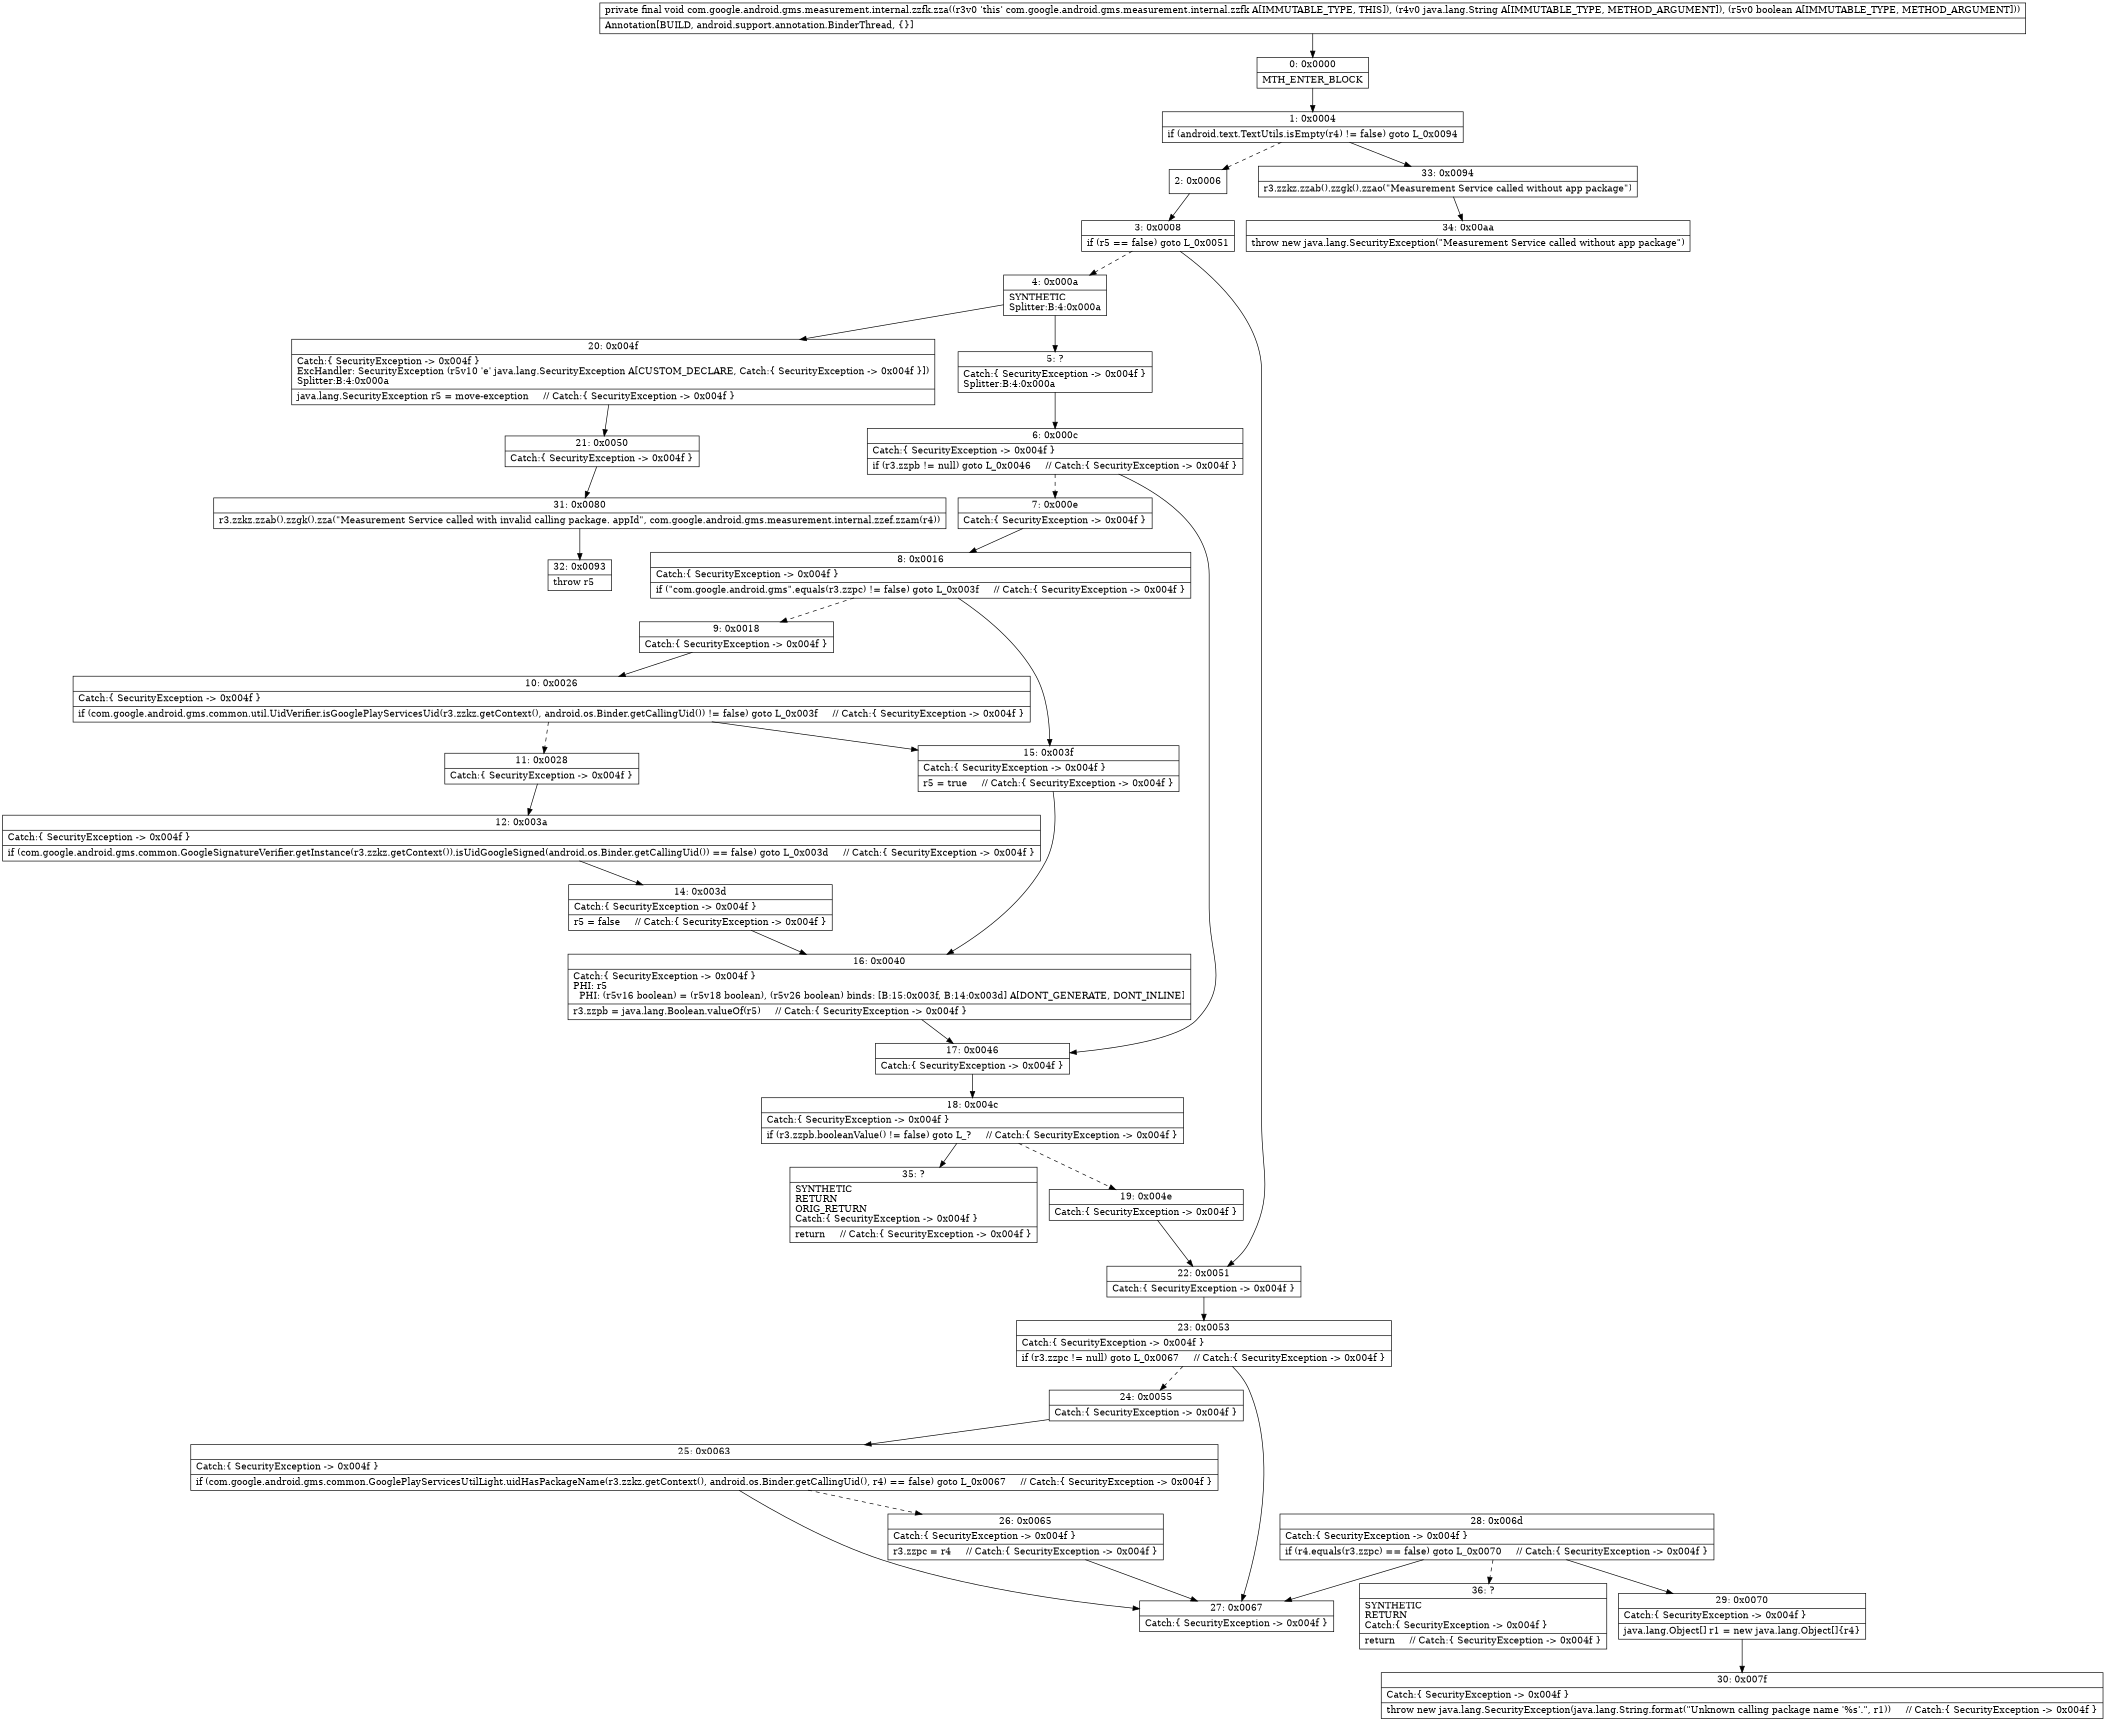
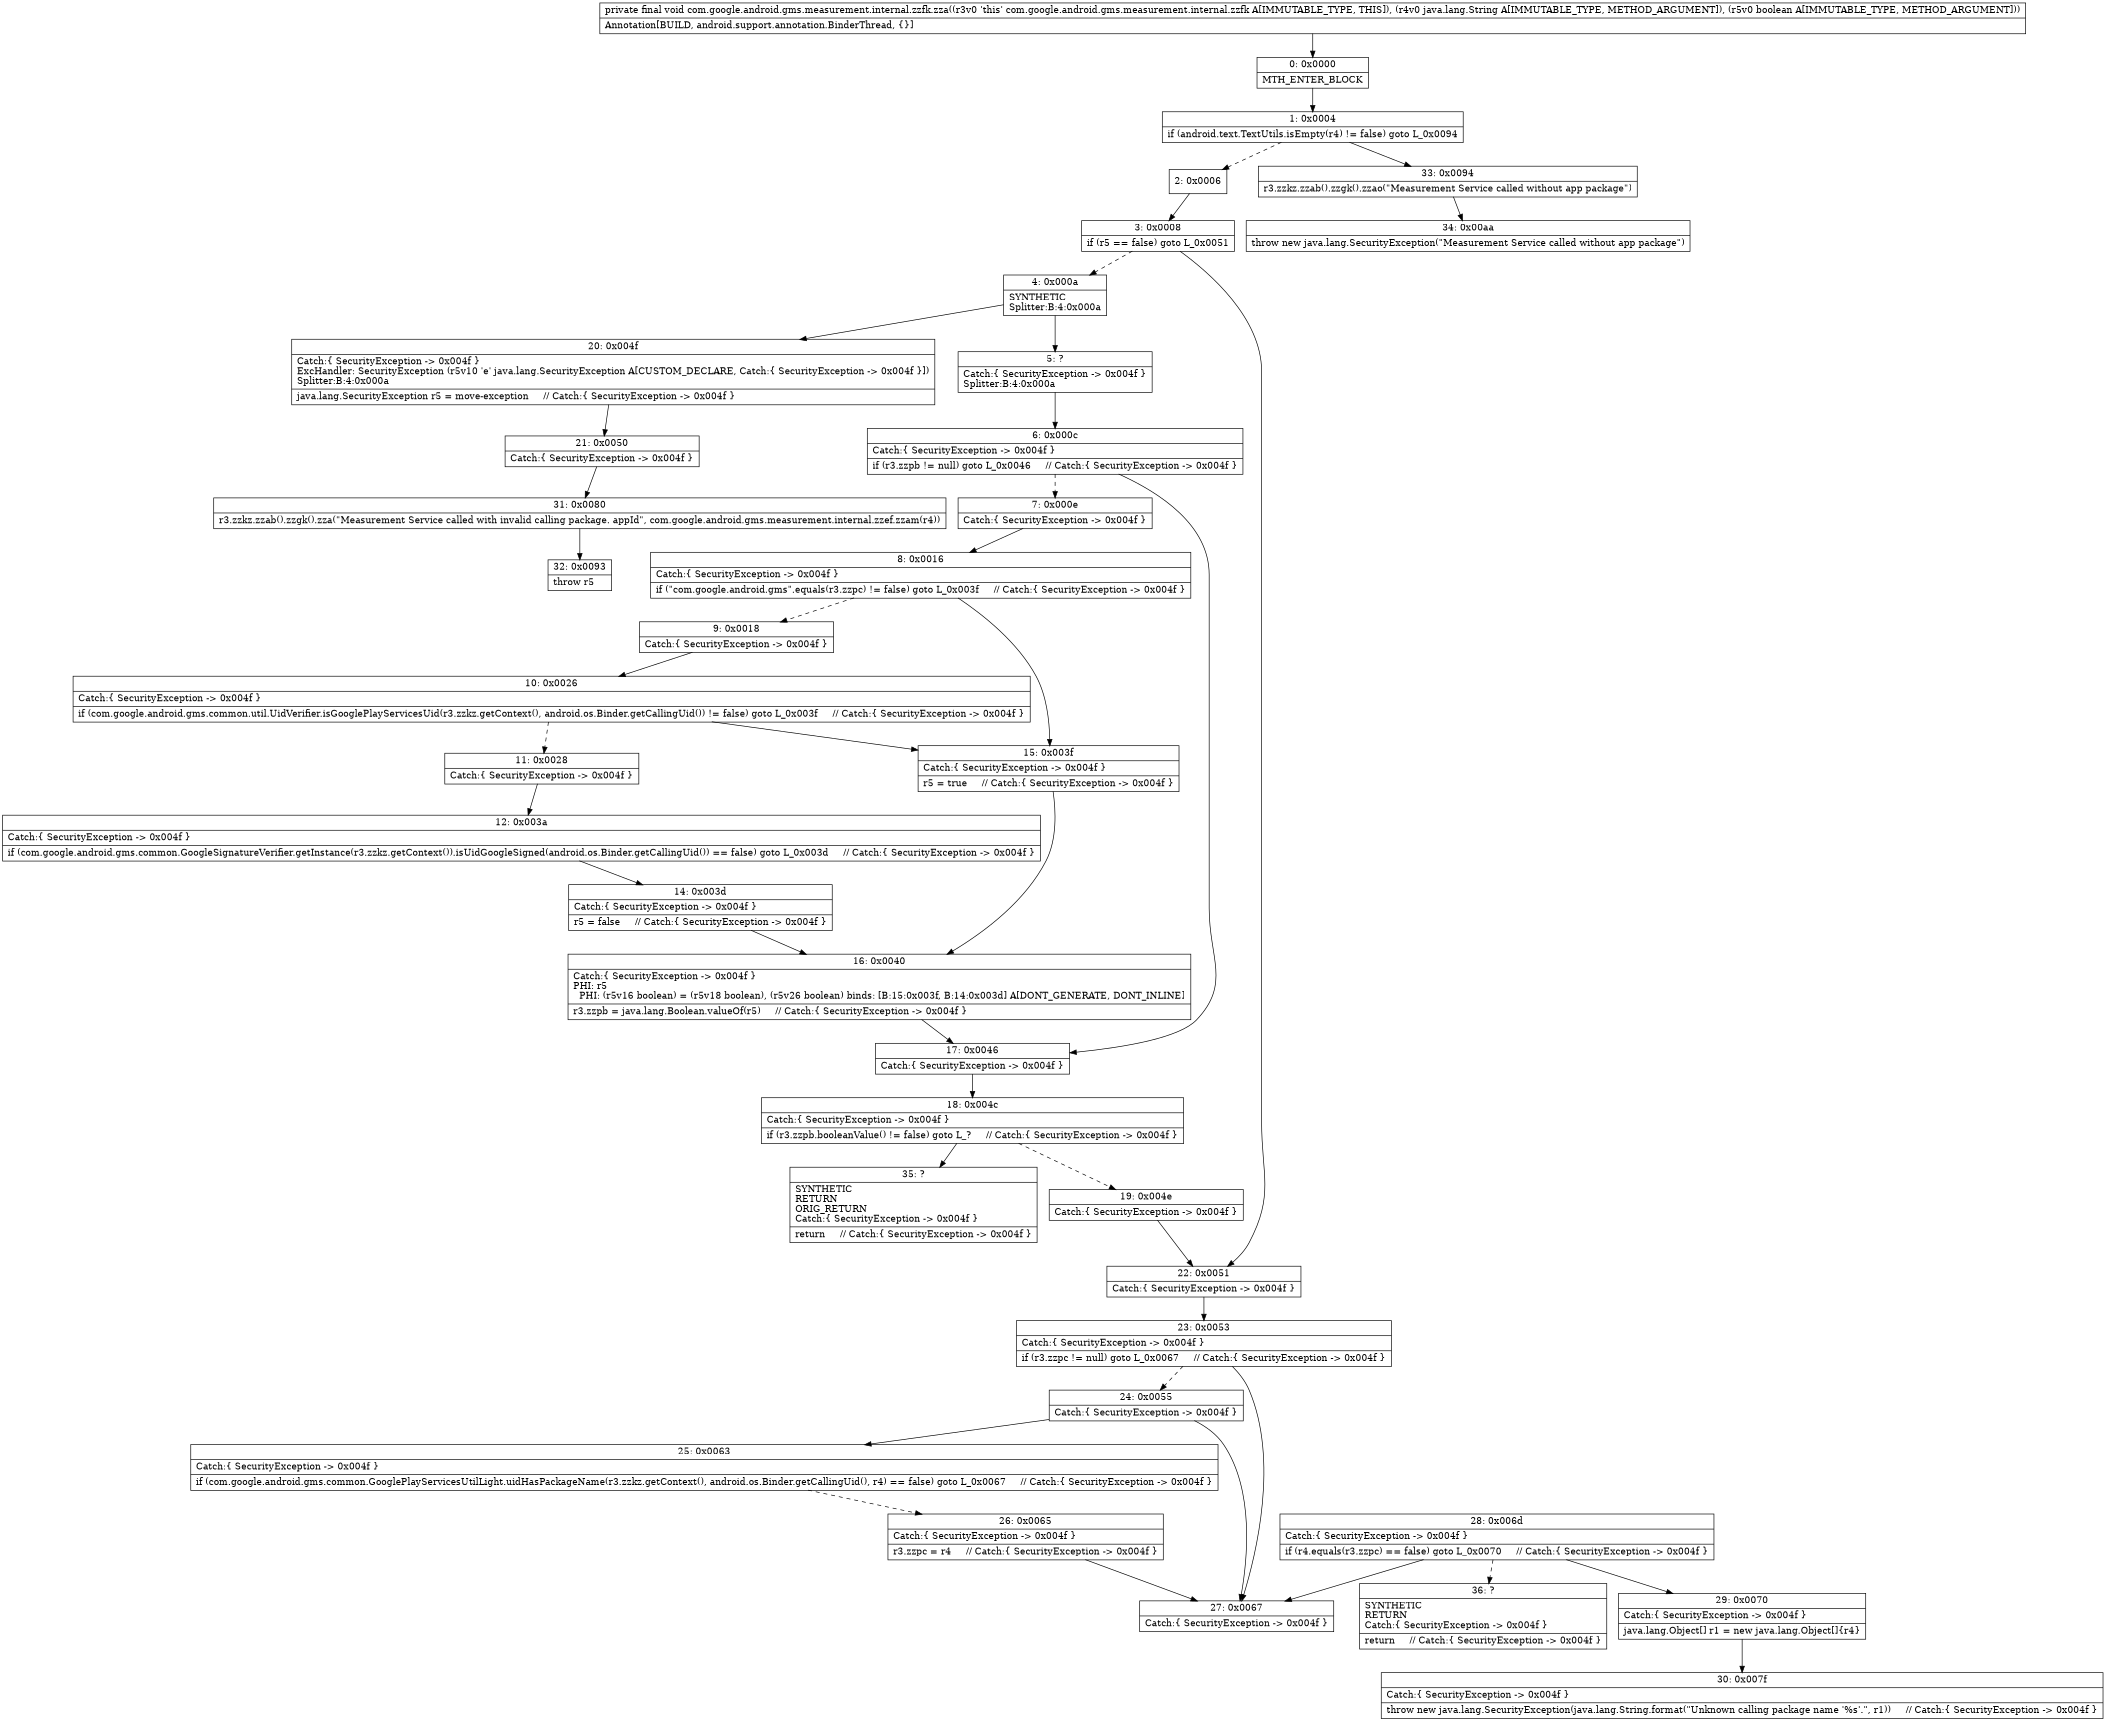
edge "25: 0x0063" -> "27: 0x0067": now "24: 0x0055" -> "27: 0x0067"
